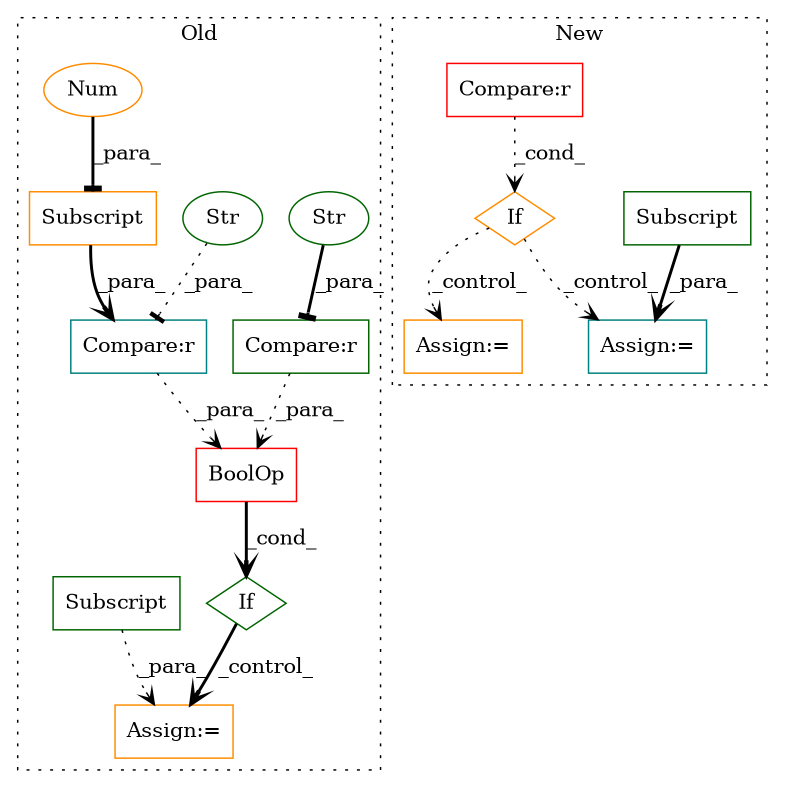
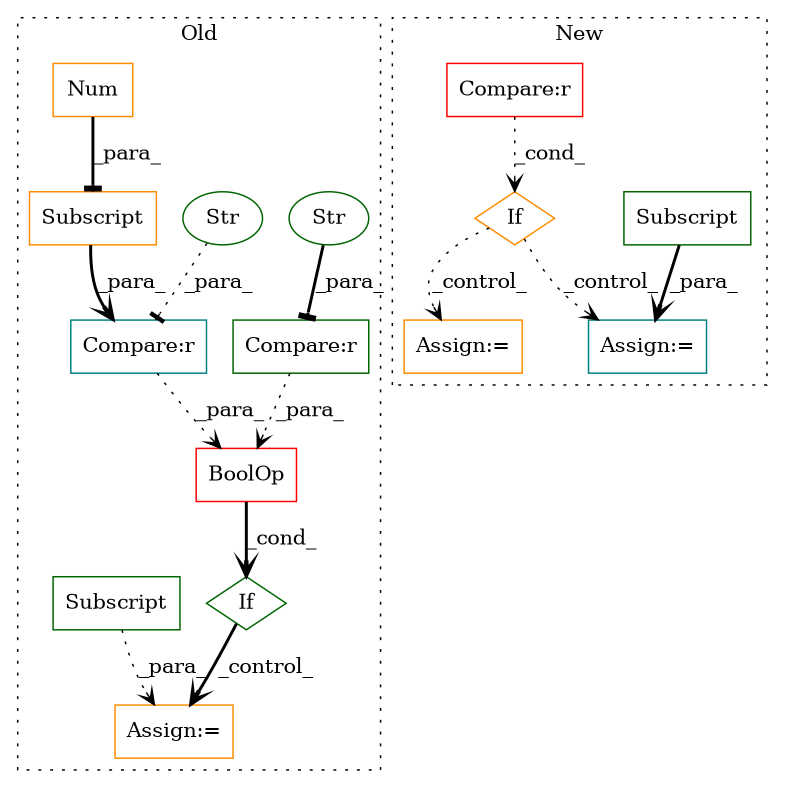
node "Num": shape ellipse -> box
